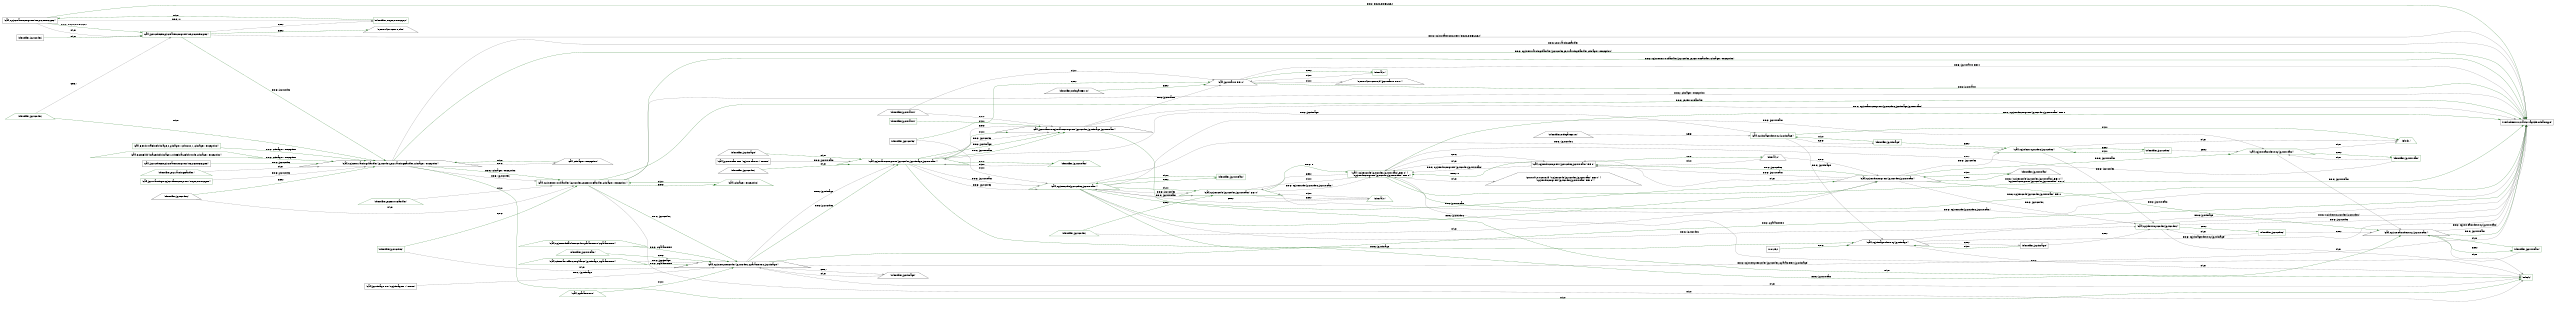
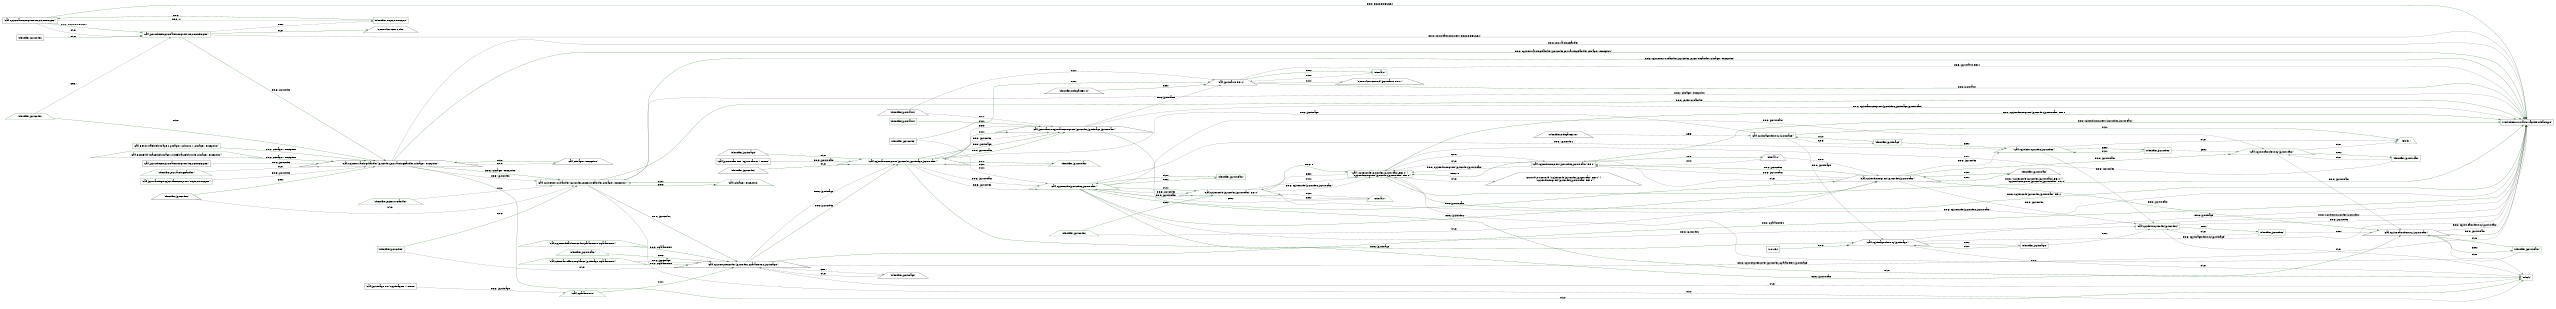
edge "(Identifier,OPJ_CODEC_JP2)" -> "(Call,opj_create_compress(OPJ_CODEC_JP2))": label "AST: " -> "CFG: "
edge "(Call,jp2_codec=opj_create_compress(OPJ_CODEC_JP2))" -> "(ControlStructure,else)": label "CFG: " -> "AST: "
edge "(Call,opj_end_compress(jp2_codec,jp2_stream) == 0)" -> "(MethodReturn,static MagickBooleanType)": added, label "DDG: opj_end_compress(jp2_codec,jp2_stream)"
edge "(Call,jp2_image == (opj_image_t *) NULL)" -> "(Call,opj_setup_encoder(jp2_codec,&parameters,jp2_image))": now "(Call,jp2_image == (opj_image_t *) NULL)" -> "(Call,&parameters)"
